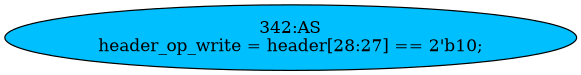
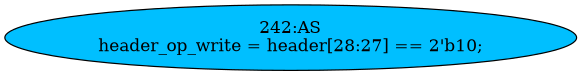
node "342:AS header_op_write = header[28:27] == 2'b10;": label "342:AS header_op_write = header[28:27] == 2'b10;" -> "242:AS header_op_write = header[28:27] == 2'b10;"
